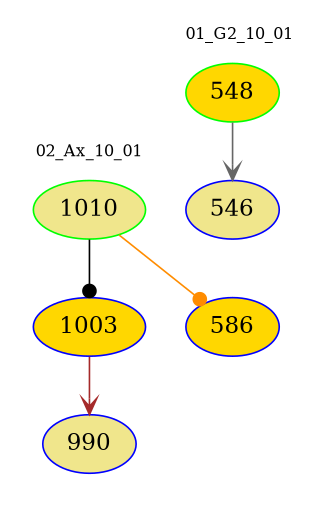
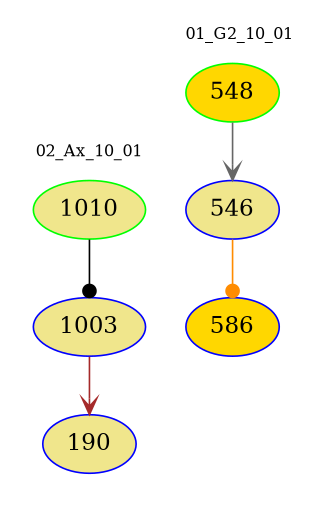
edge "1010" -> "586": now "546" -> "586"
node "1003": fillcolor gold -> khaki
node "990": label "990" -> "190"
